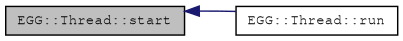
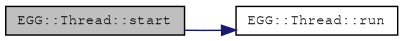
edge "EGG::Thread::run" -> "EGG::Thread::start": reversed
